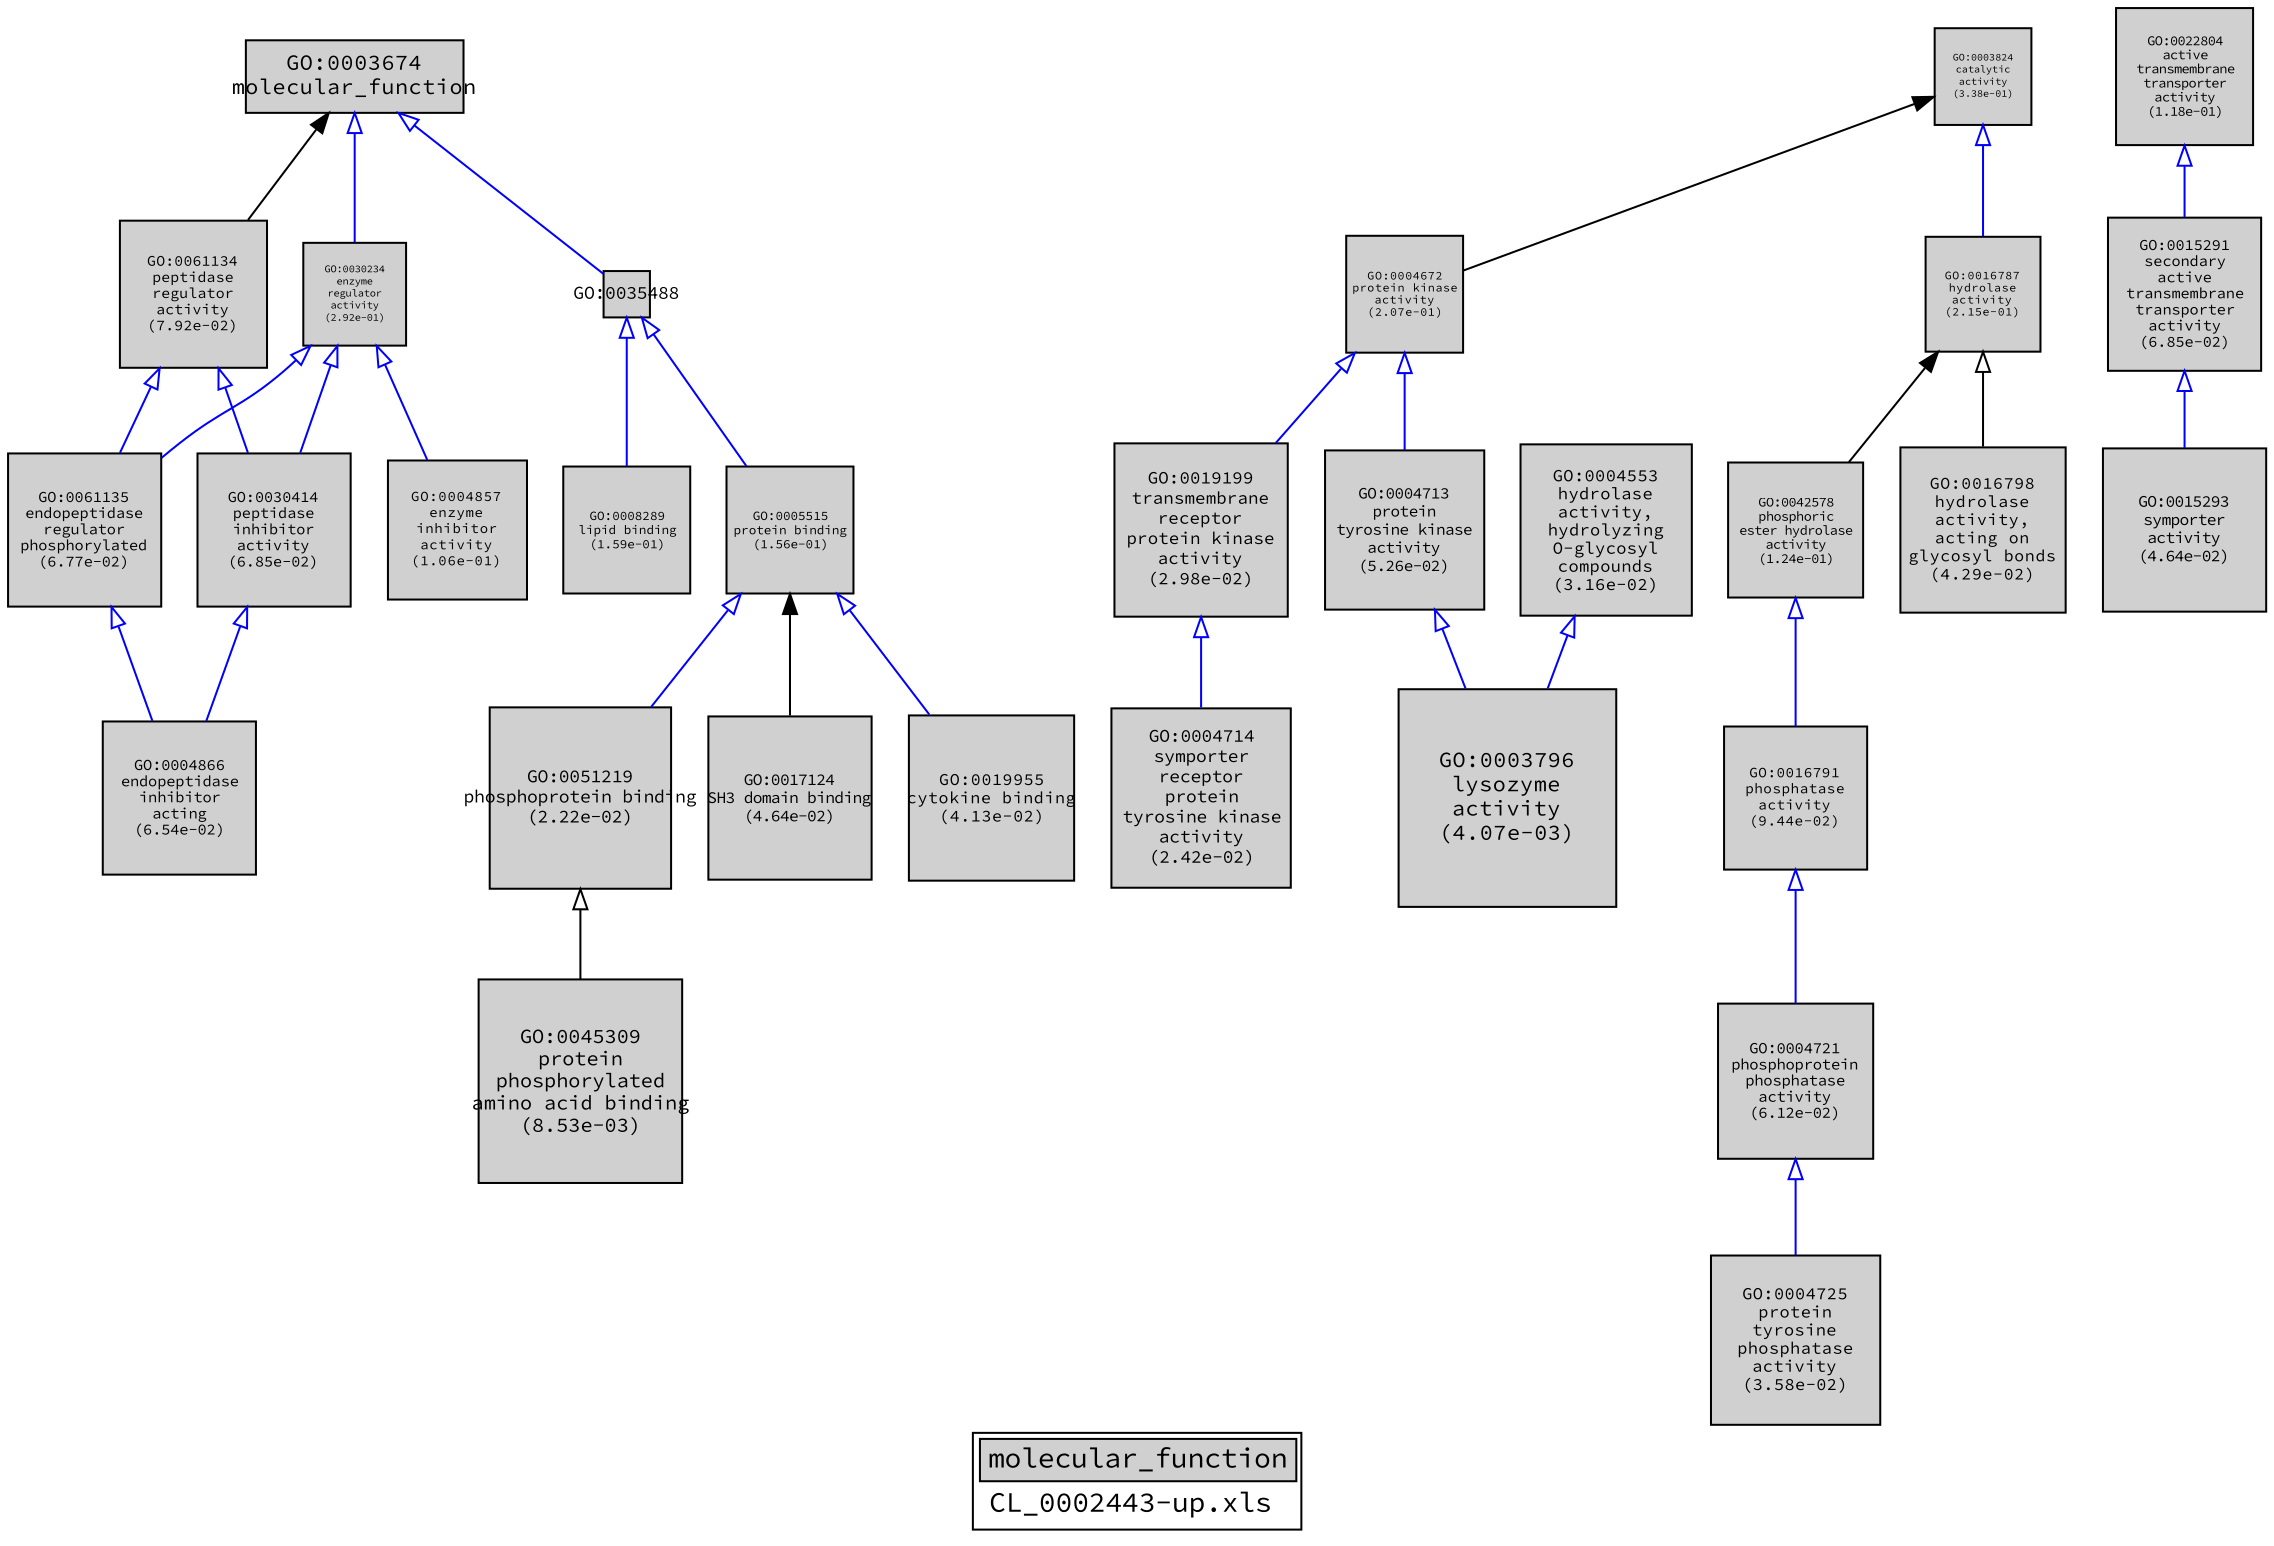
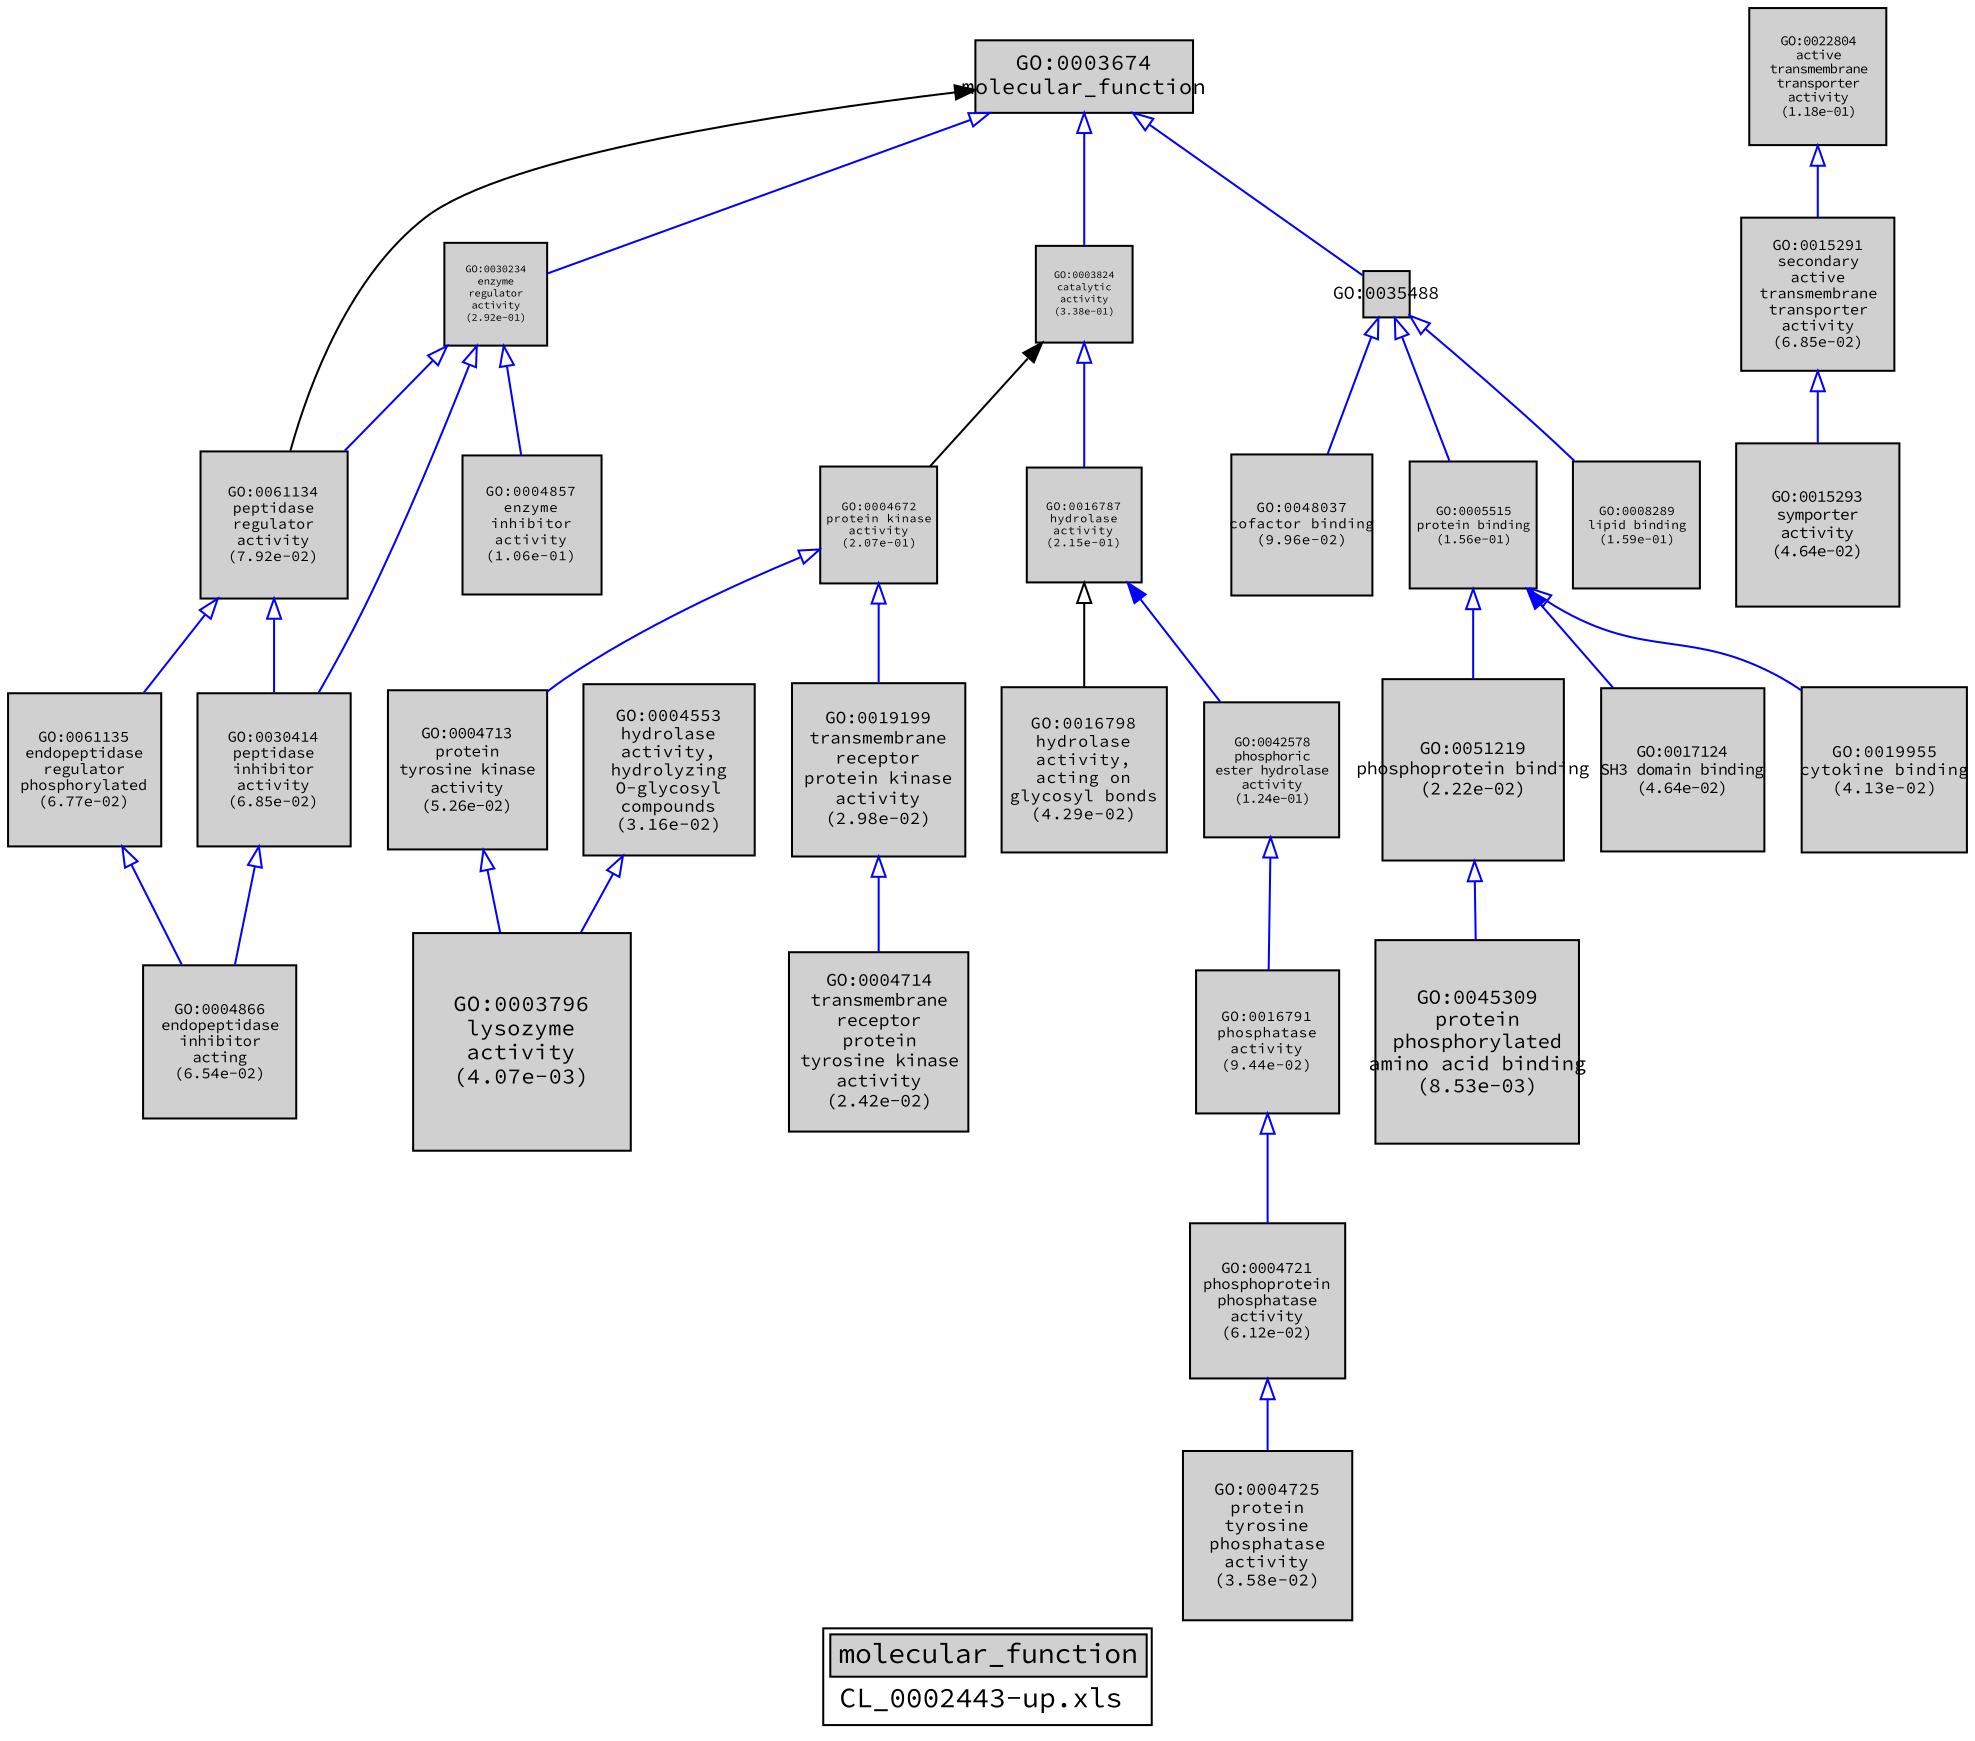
edge "GO:0003824" -> "GO:0003674": added
edge "GO:0042578" -> "GO:0016787": color black -> blue
edge "GO:0061135" -> "GO:0030234": now "GO:0061134" -> "GO:0030234"
node "GO:0048037": added
edge "GO:0017124" -> "GO:0005515": color black -> blue
node "GO:0004714": text "symporter" -> "transmembrane"
edge "GO:0045309" -> "GO:0051219": color black -> blue
